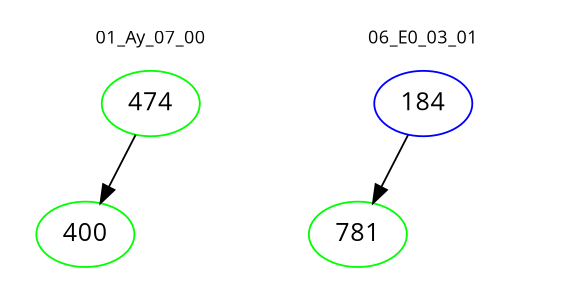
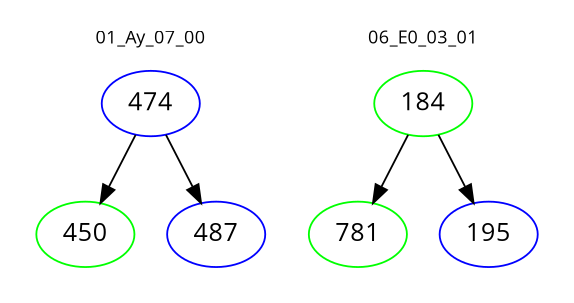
node "474": color green -> blue
node "184": color blue -> green
node "400": label "400" -> "450"
node "487": added
node "195": added
